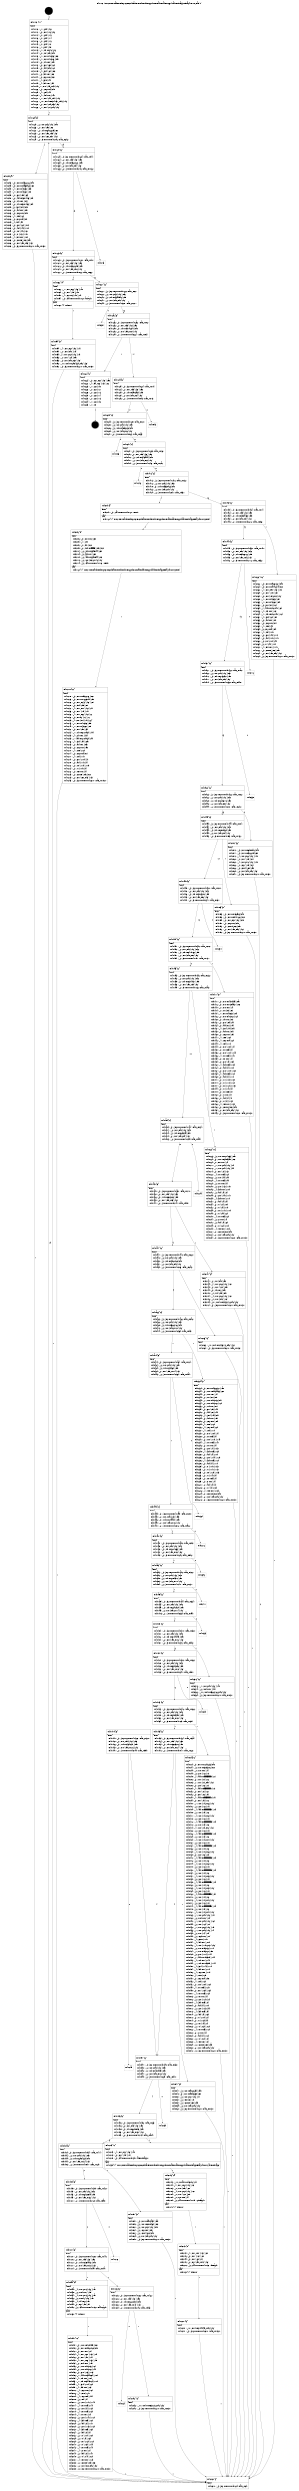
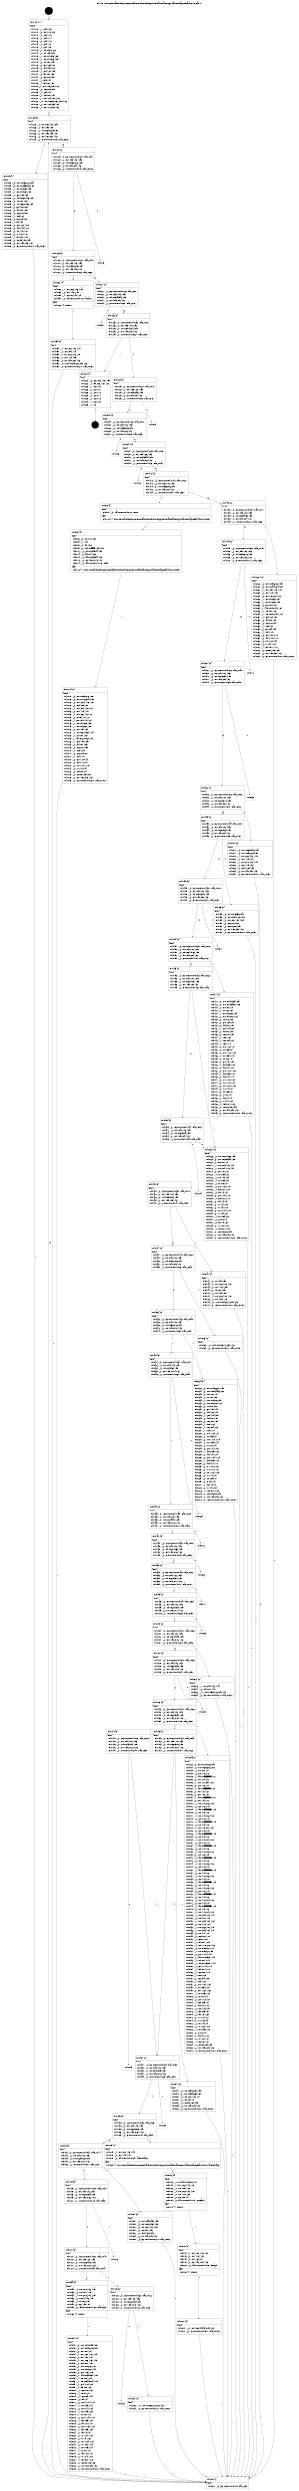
edge "0x401a0f [28]" -> "0x401a2b [28]": now "0x401a0f [28]" -> "0x401c65 [106]"
